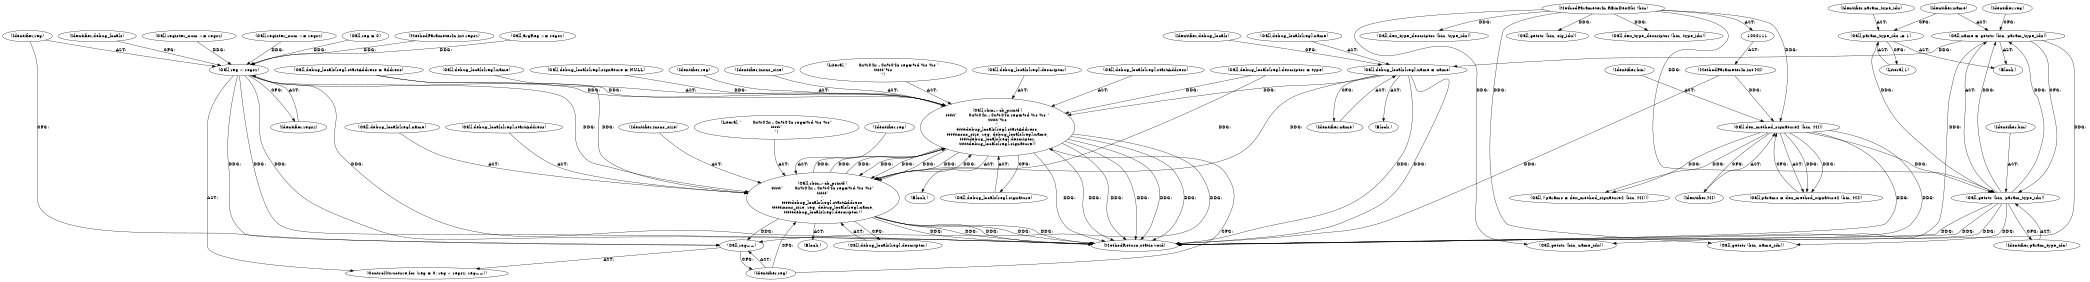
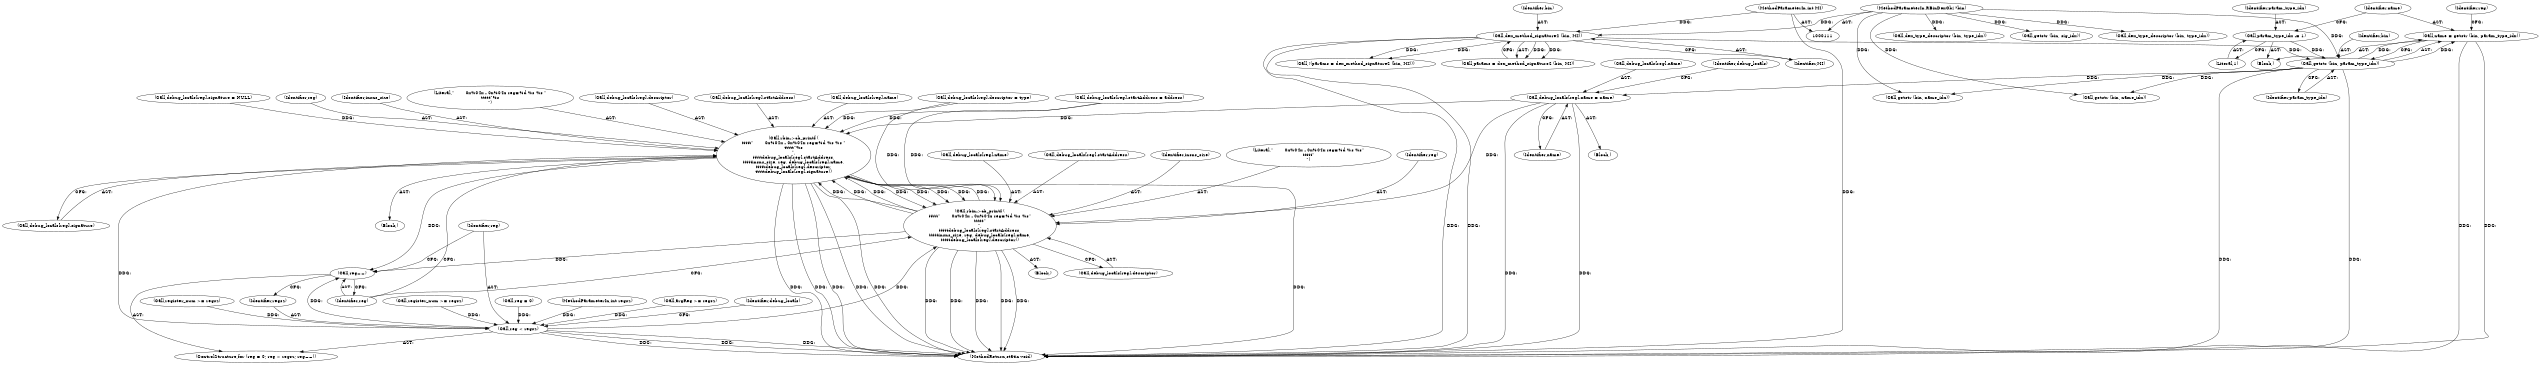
edge "1000111" -> "(MethodParameterIn,int MI)": reversed
edge "(Call,name = getstr (bin, param_type_idx))" -> "(Call,debug_locals[reg].name = name)": now "(Call,getstr (bin, param_type_idx))" -> "(Call,debug_locals[reg].name = name)"
edge "(Call,reg < regsz)" -> "(Identifier,regsz)": now "(Call,reg++)" -> "(Identifier,regsz)"
